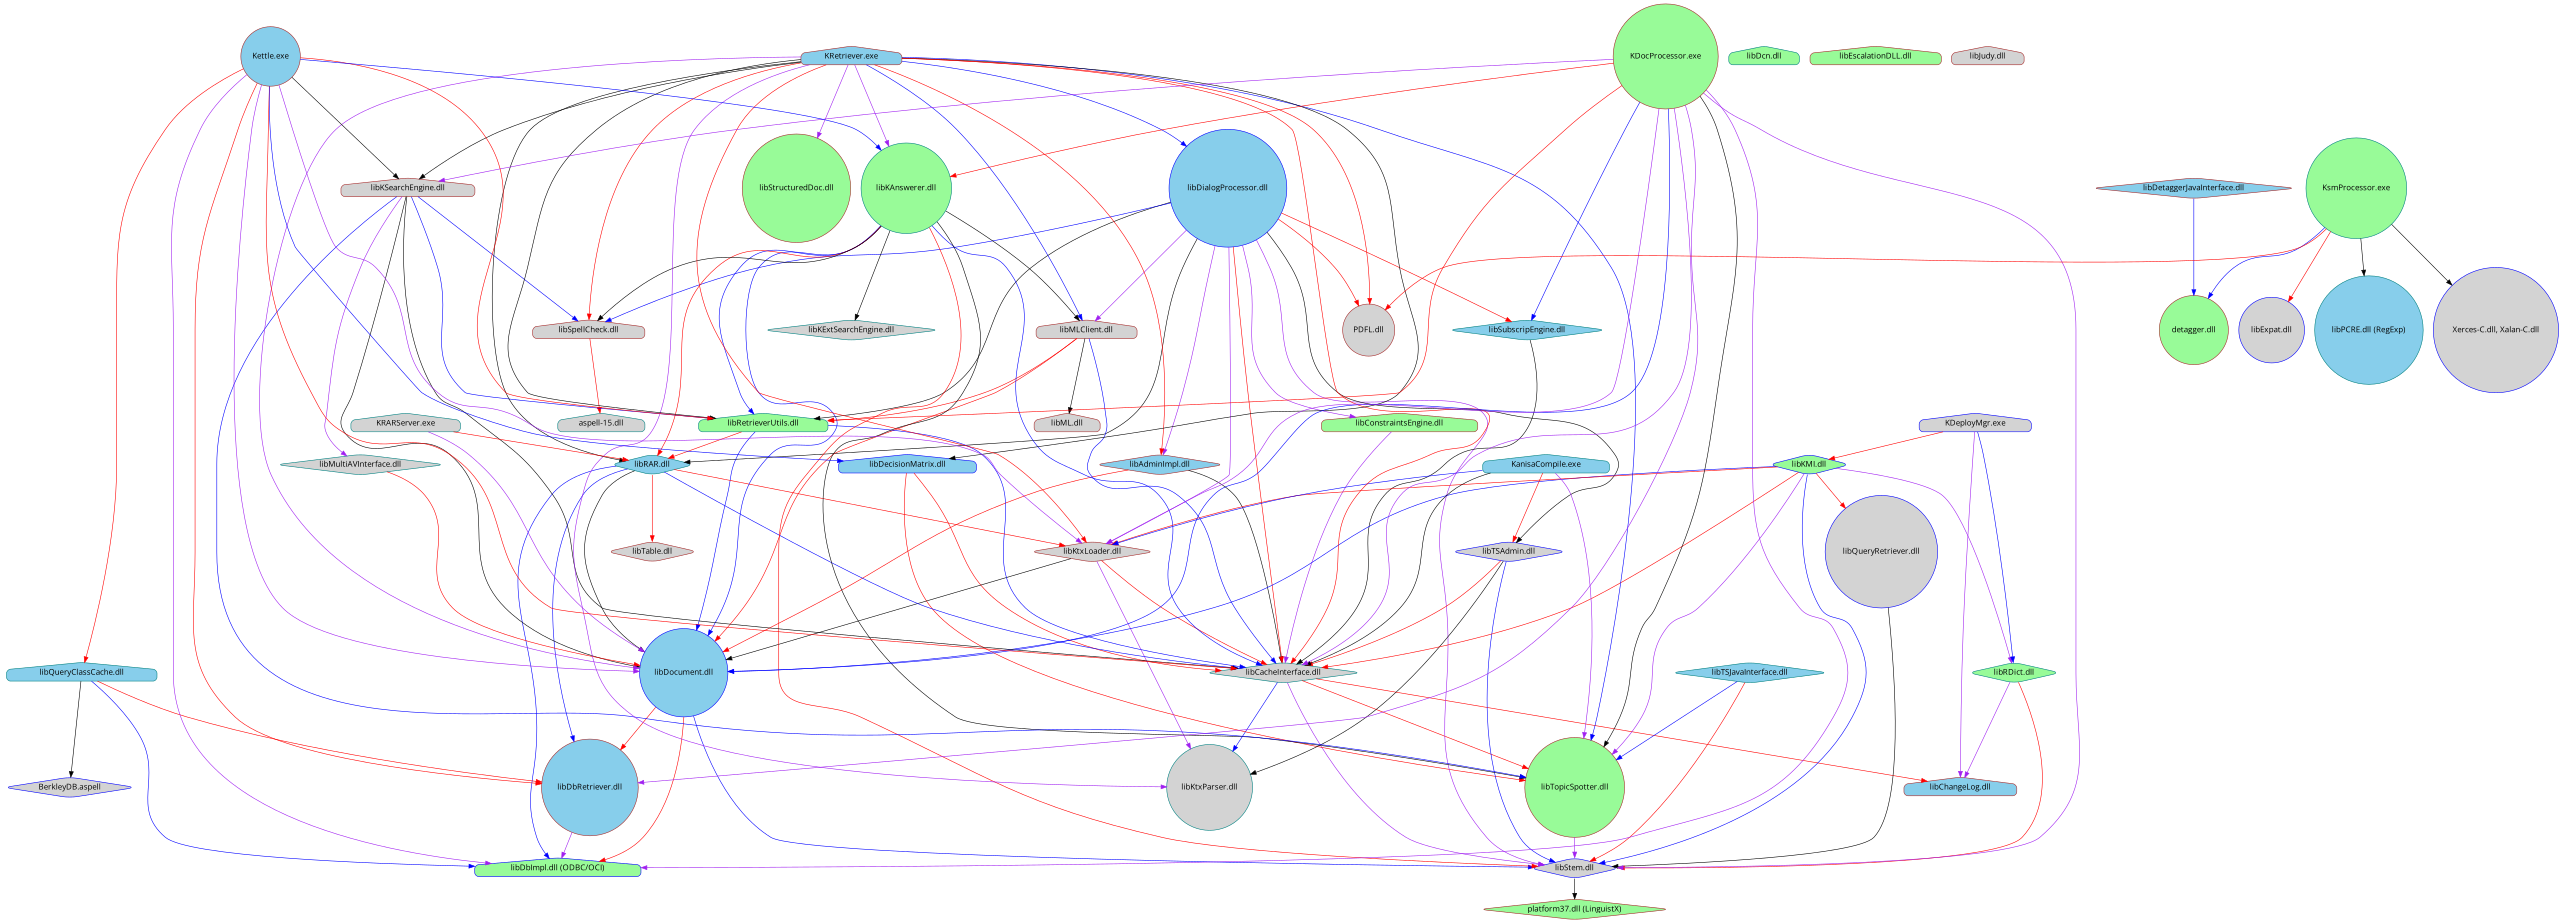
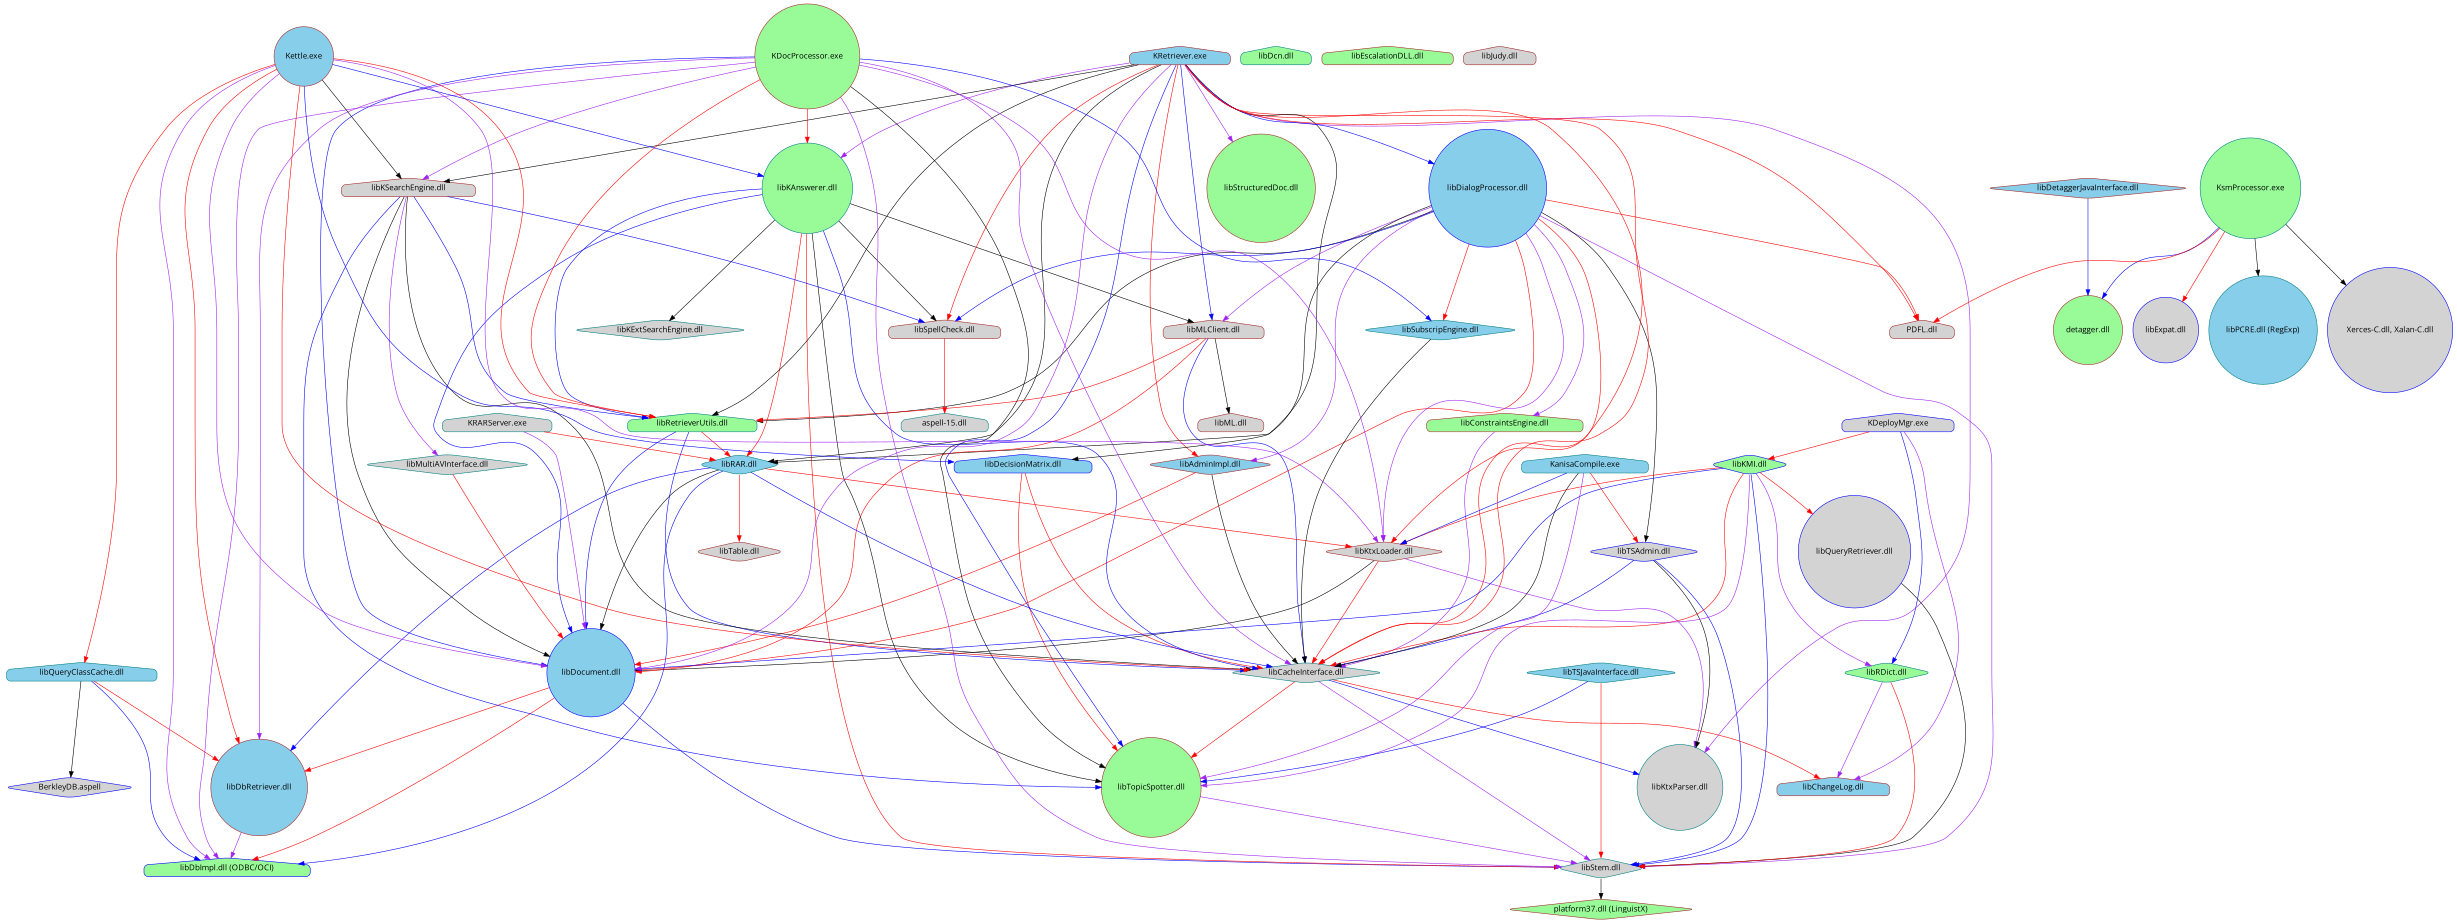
node "PDFL.dll": shape circle -> house
edge "libDialogProcessor.dll" -> "libDocument.dll": added
edge "libTSAdmin.dll" -> "libCacheInterface.dll": color red -> blue
node "libStem.dll": color blue -> teal
